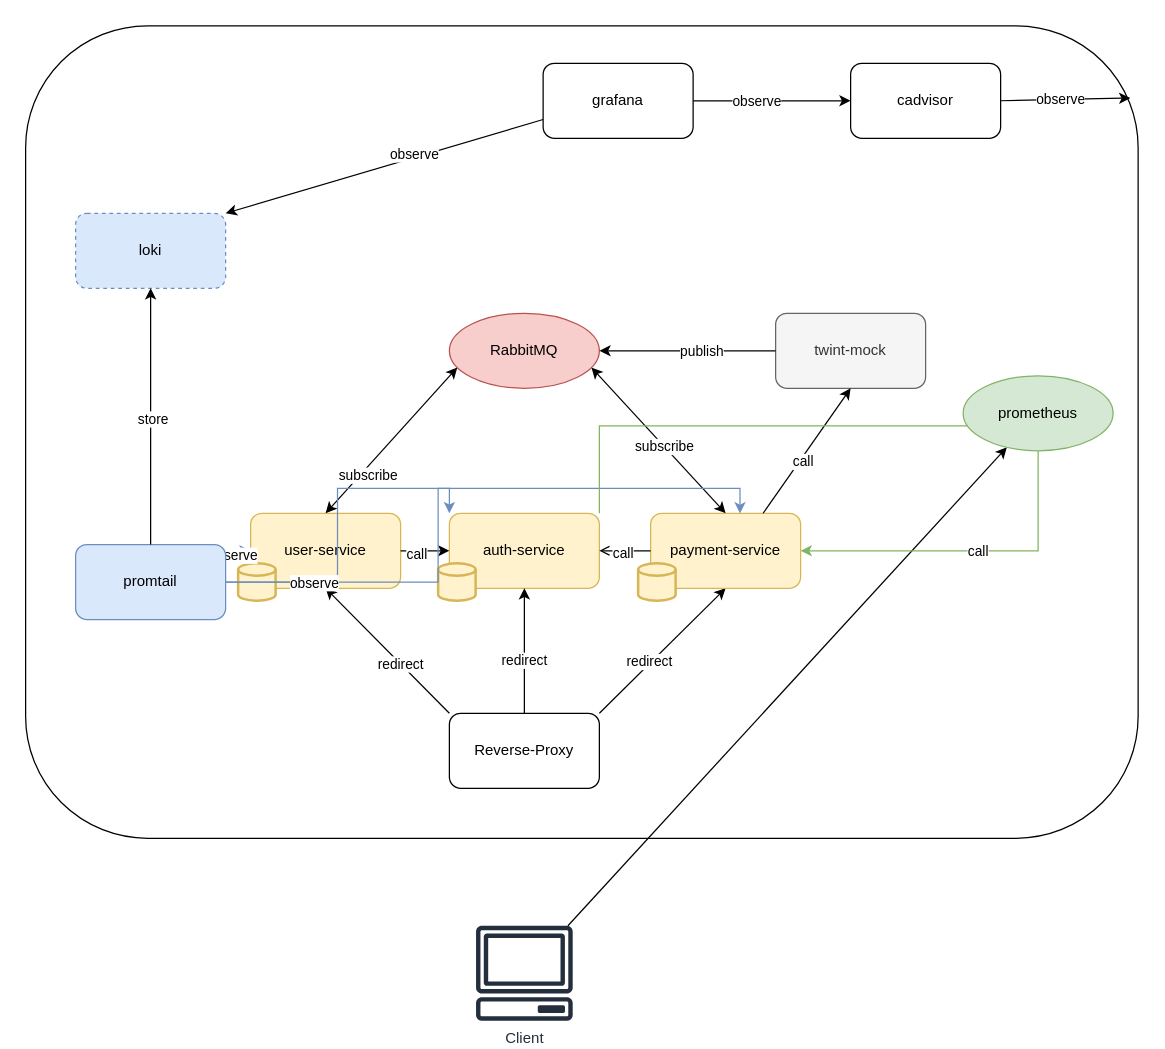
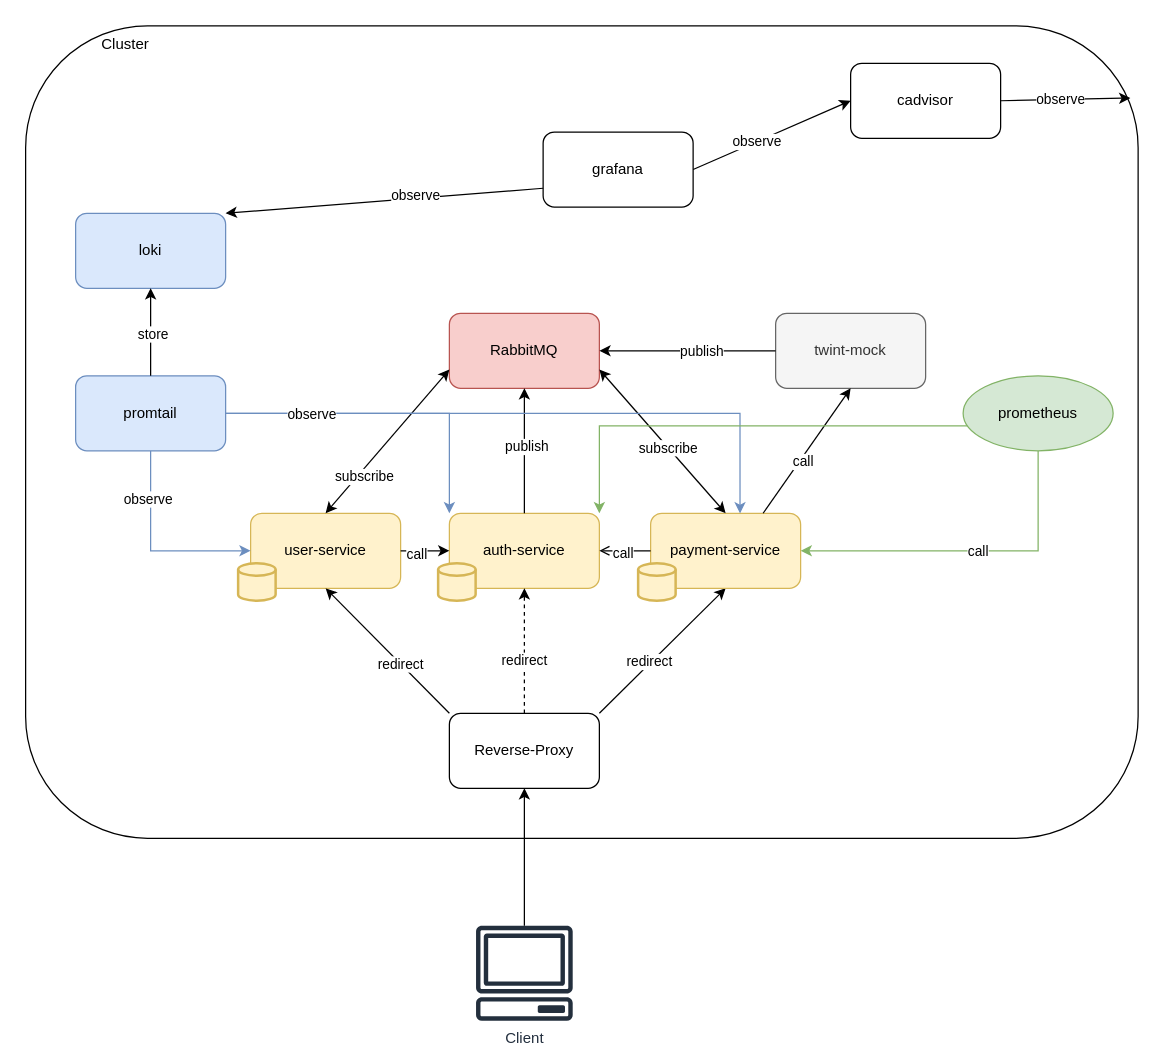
node "Cluster": added
node "grafana": moved (618, 101) -> (618, 169)
node "loki": style dashed -> solid
node "RabbitMQ": shape ellipse -> rounded rectangle
edge "auth-service" -> "RabbitMQ": added, label "publish"
edge "prometheus" -- "auth-service": arrowhead none -> classic
node "promtail": moved (151, 582) -> (151, 413)
edge "Reverse-Proxy" -> "auth-service": style solid -> dashed
edge "Client" -> "prometheus": now "Client" -> "Reverse-Proxy"
